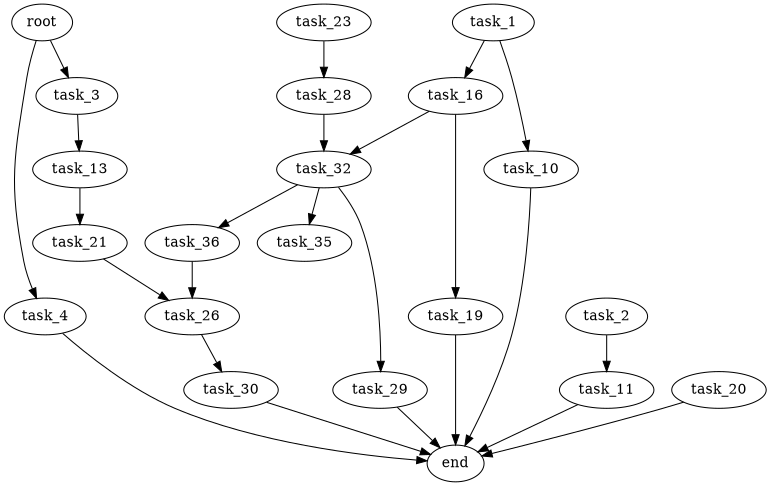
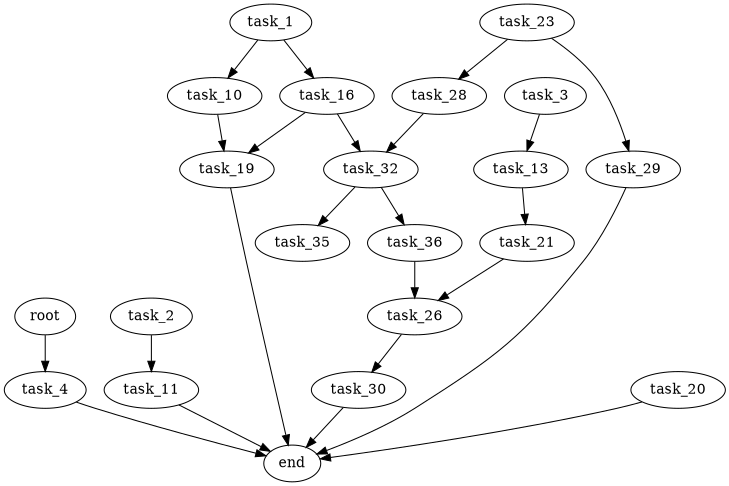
edge "root" -> "task_3": removed
edge "task_32" -> "task_29": now "task_23" -> "task_29"
edge "task_10" -> "end": now "task_10" -> "task_19"
